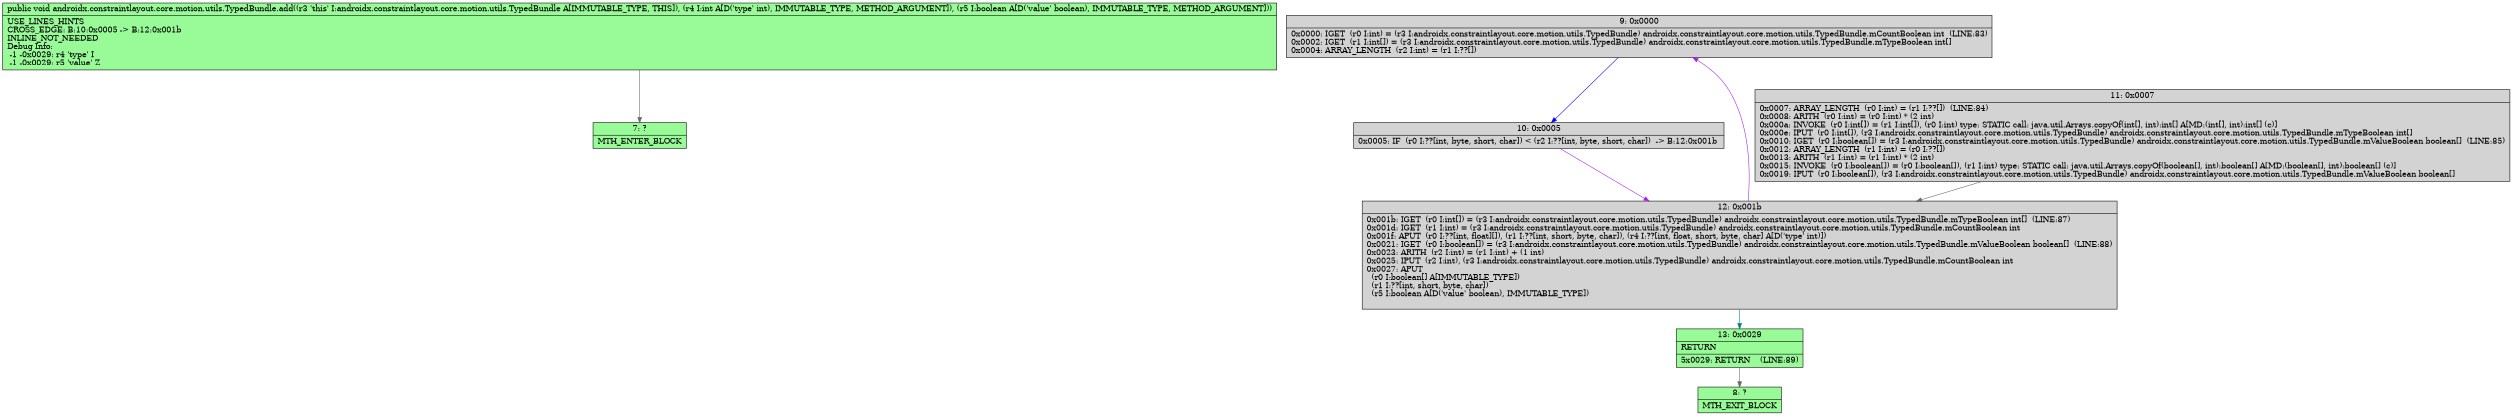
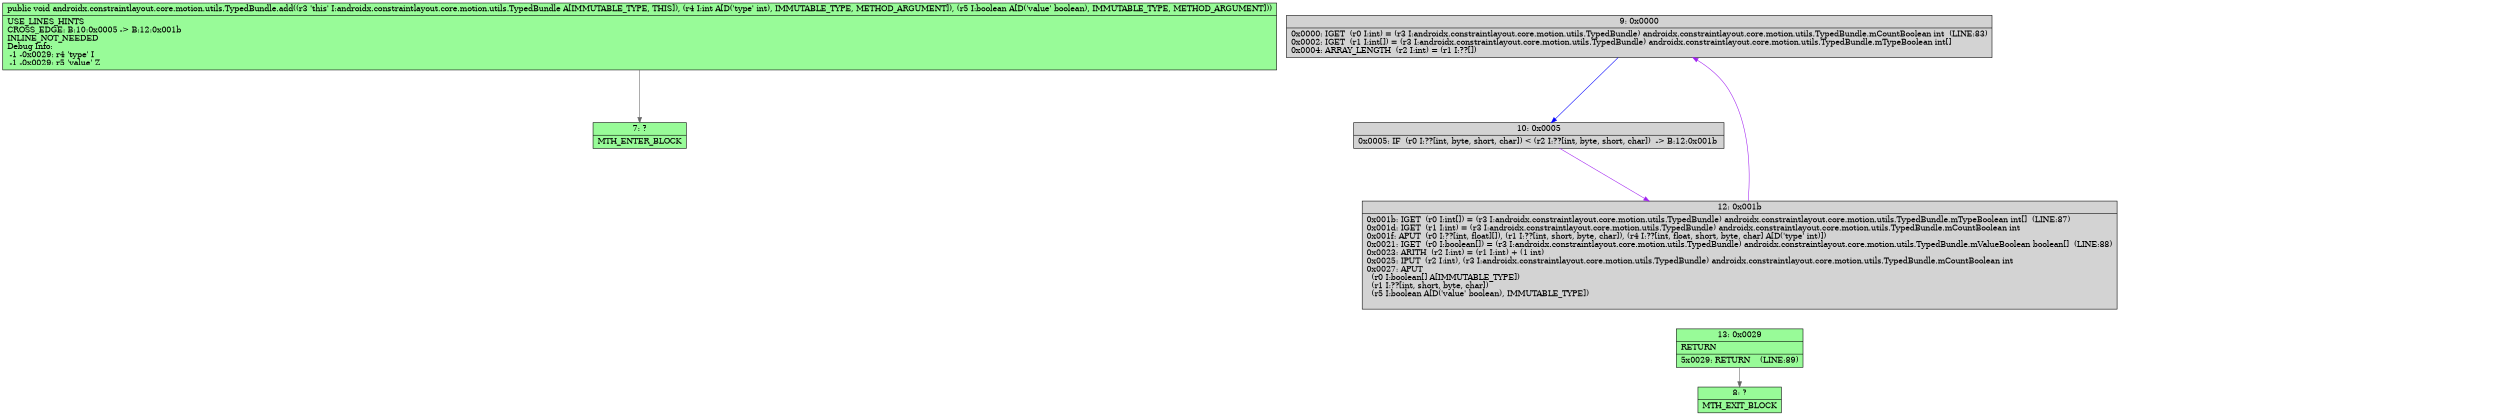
node "11: 0x0007": removed
edge "12: 0x001b" -> "13: 0x0029": removed
